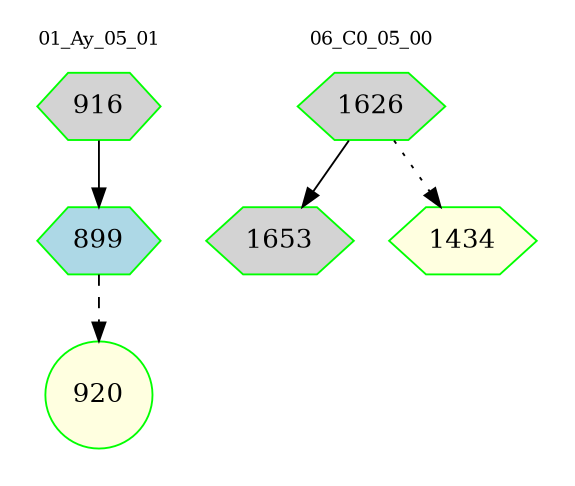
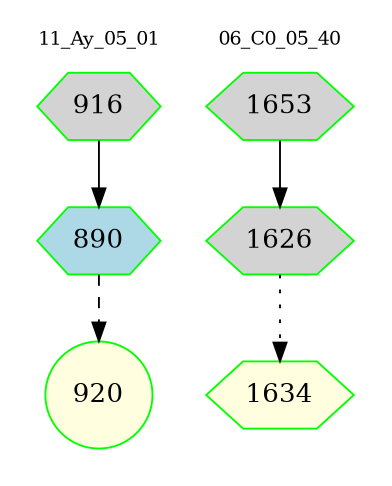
cluster "01_Ay_05_01": label "01_Ay_05_01" -> "11_Ay_05_01"
cluster "06_C0_05_00": label "06_C0_05_00" -> "06_C0_05_40"
edge "1626" -> "1653": reversed
node "899": label "899" -> "890"
node "1434": label "1434" -> "1634"
